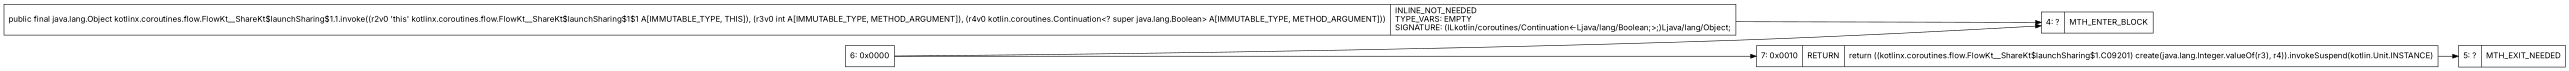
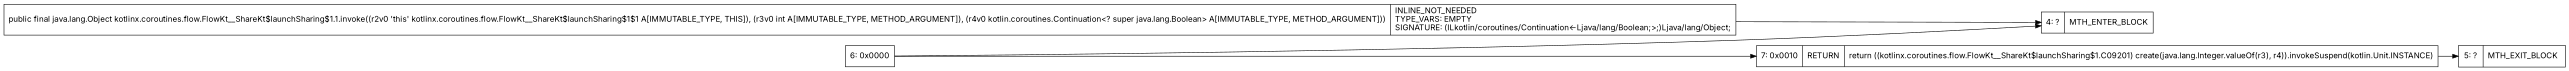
node "5: ?": text "MTH_EXIT_NEEDED" -> "MTH_EXIT_BLOCK"
